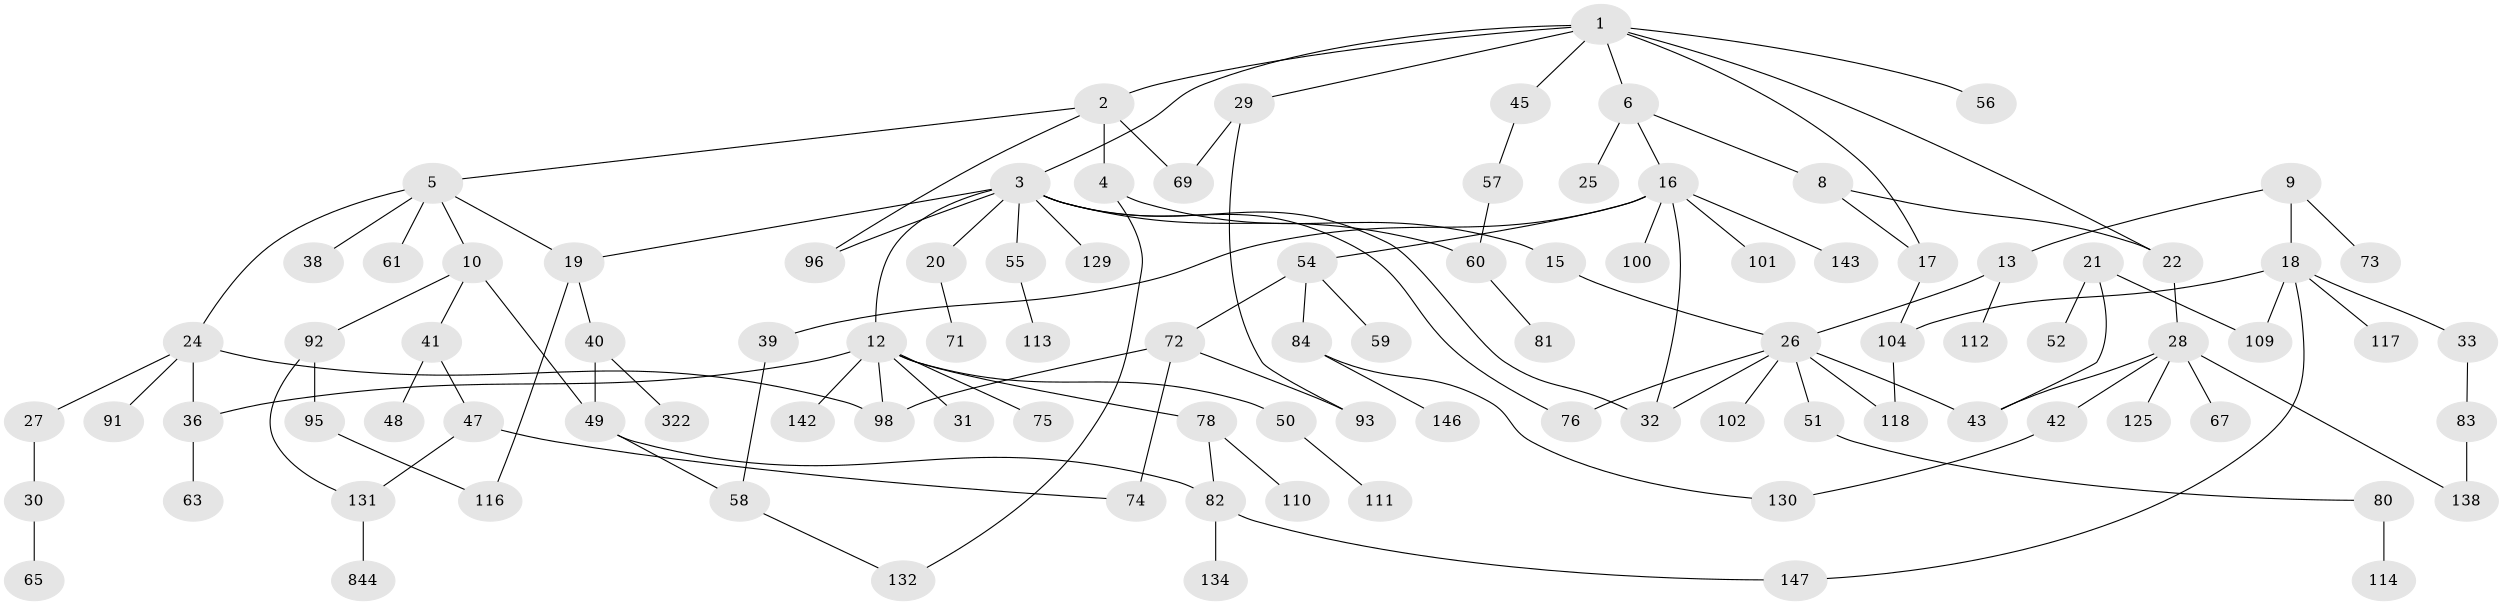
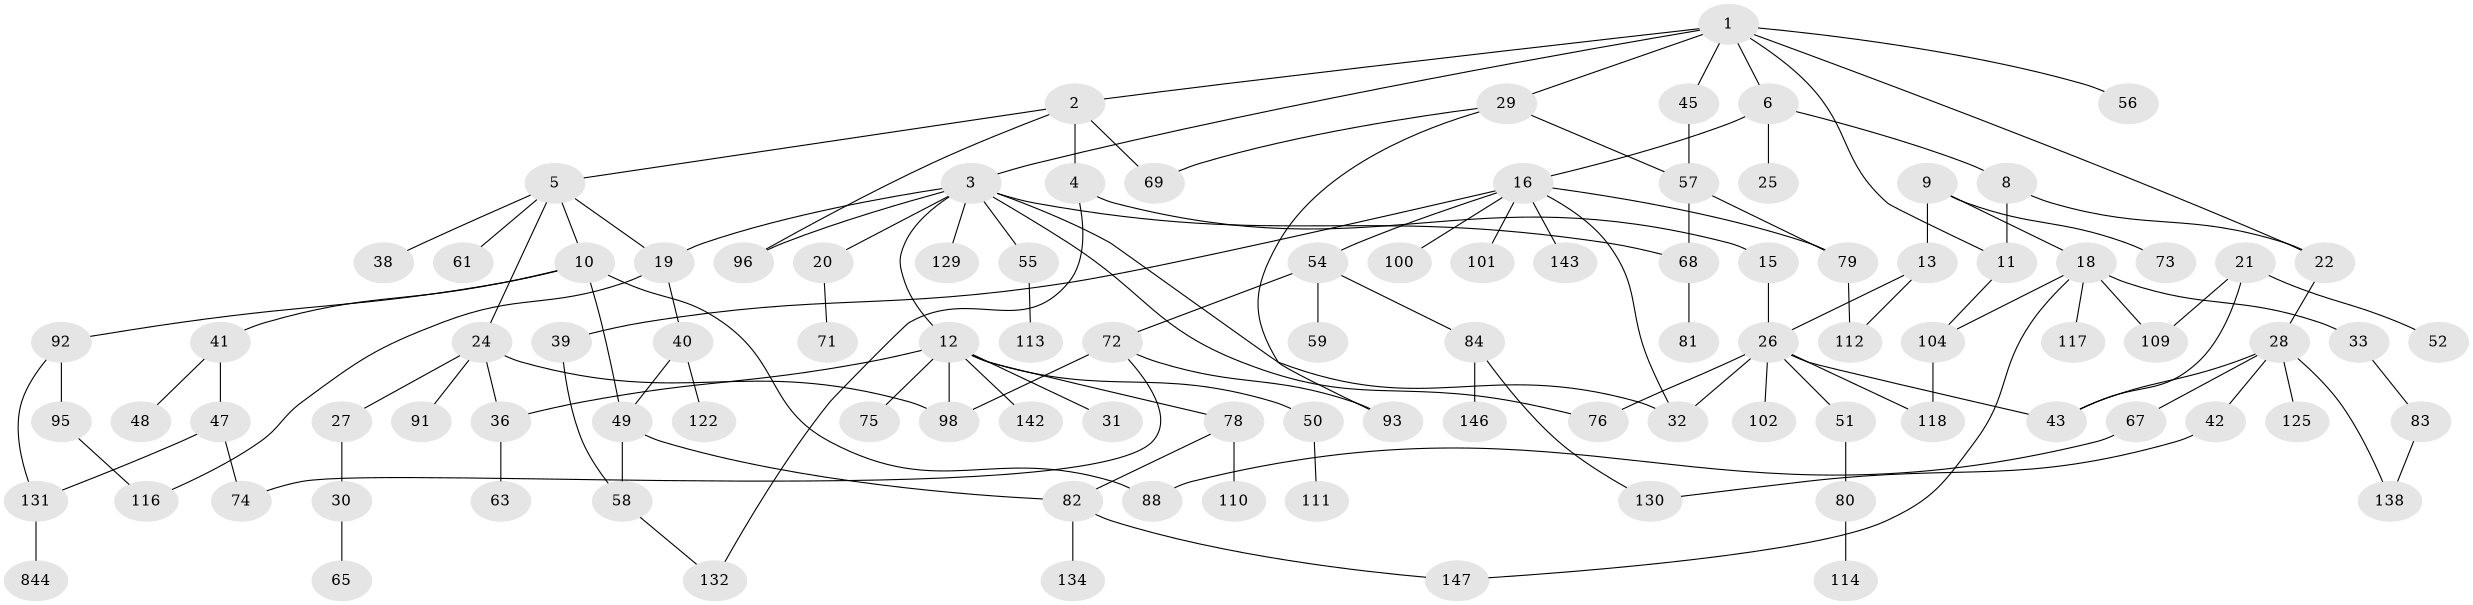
edge "29" -- "57": added
node "60": label "60" -> "68"
node "79": added
node "17": label "17" -> "11"
node "322": label "322" -> "122"
node "88": added
